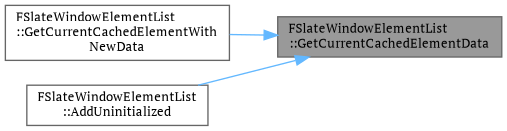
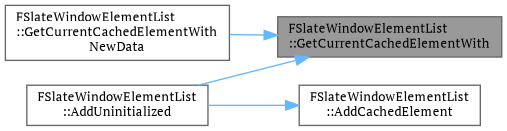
node "FSlateWindowElementList ::GetCurrentCachedElementData": label "FSlateWindowElementList ::GetCurrentCachedElementData" -> "FSlateWindowElementList ::GetCurrentCachedElementWith"
node "FSlateWindowElementList ::AddCachedElement": added
